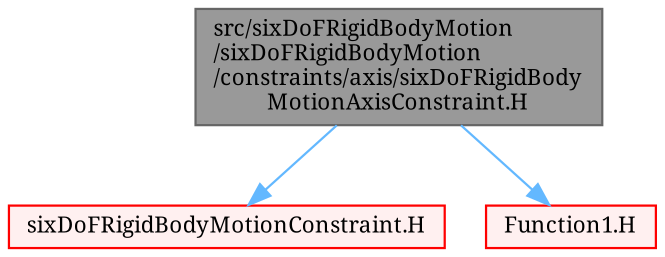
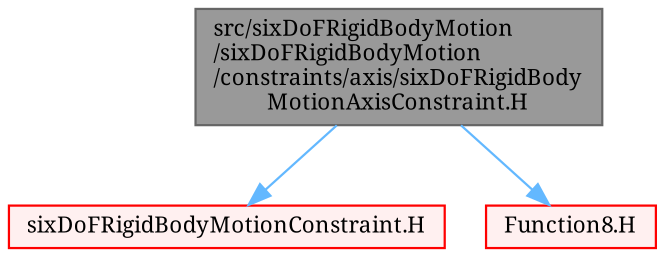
node "Function1.H": label "Function1.H" -> "Function8.H"
